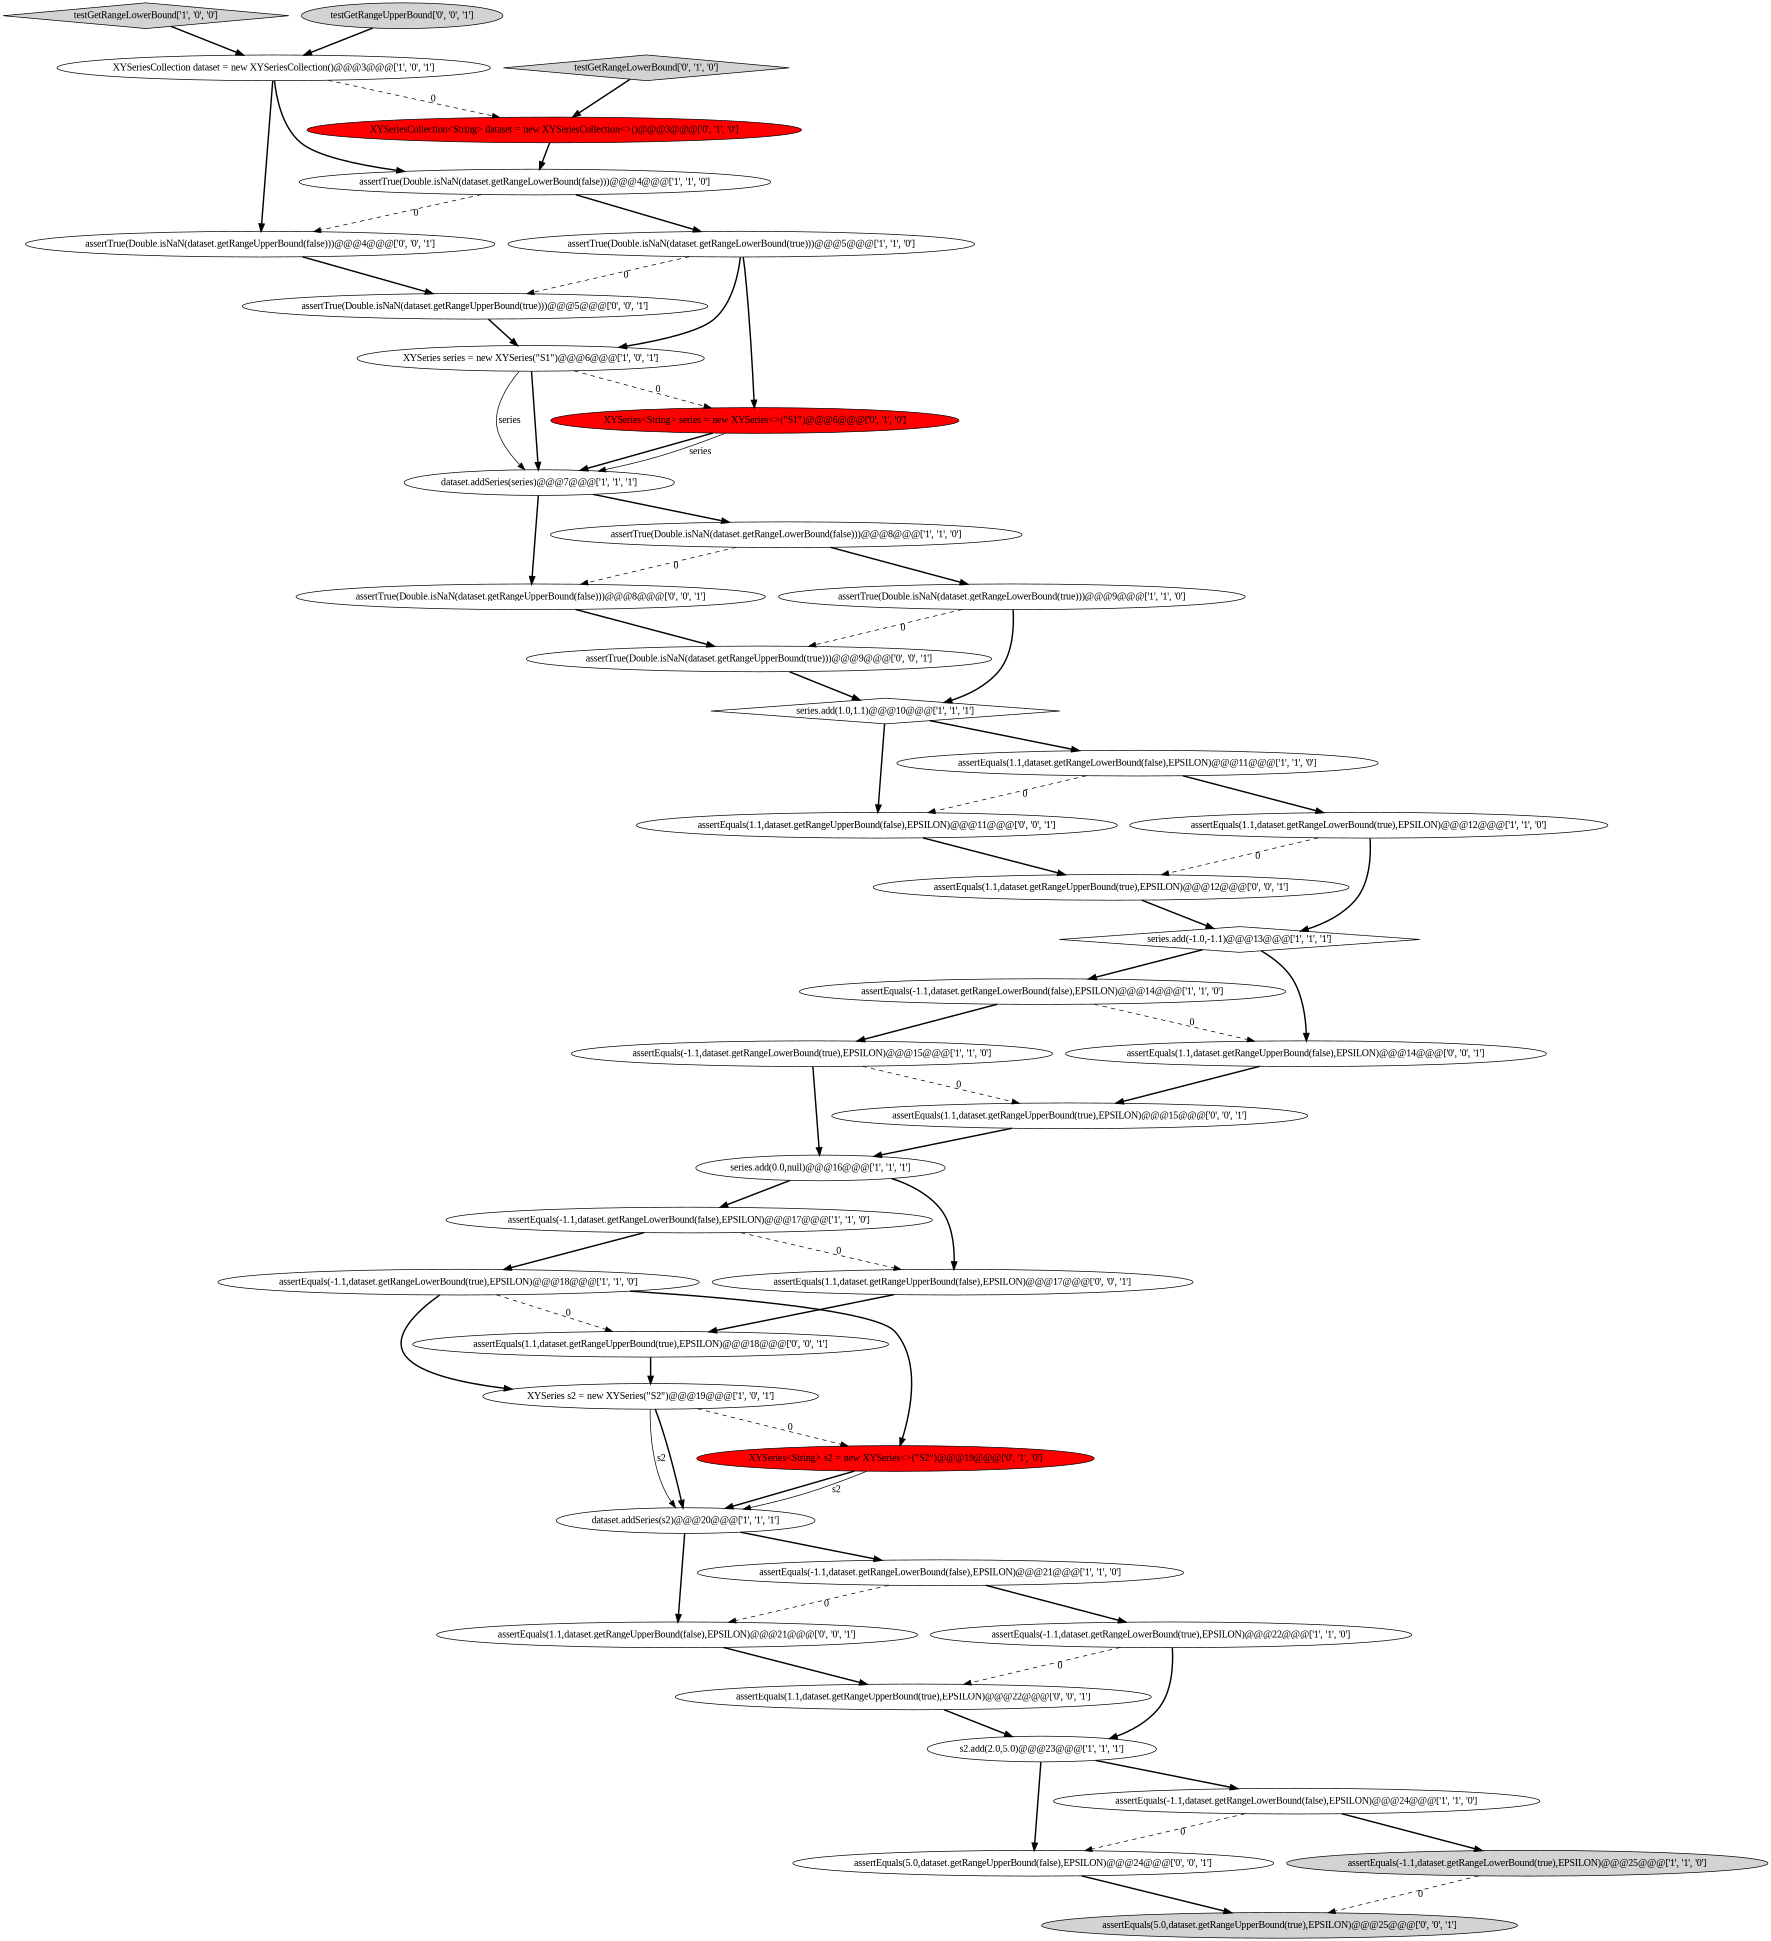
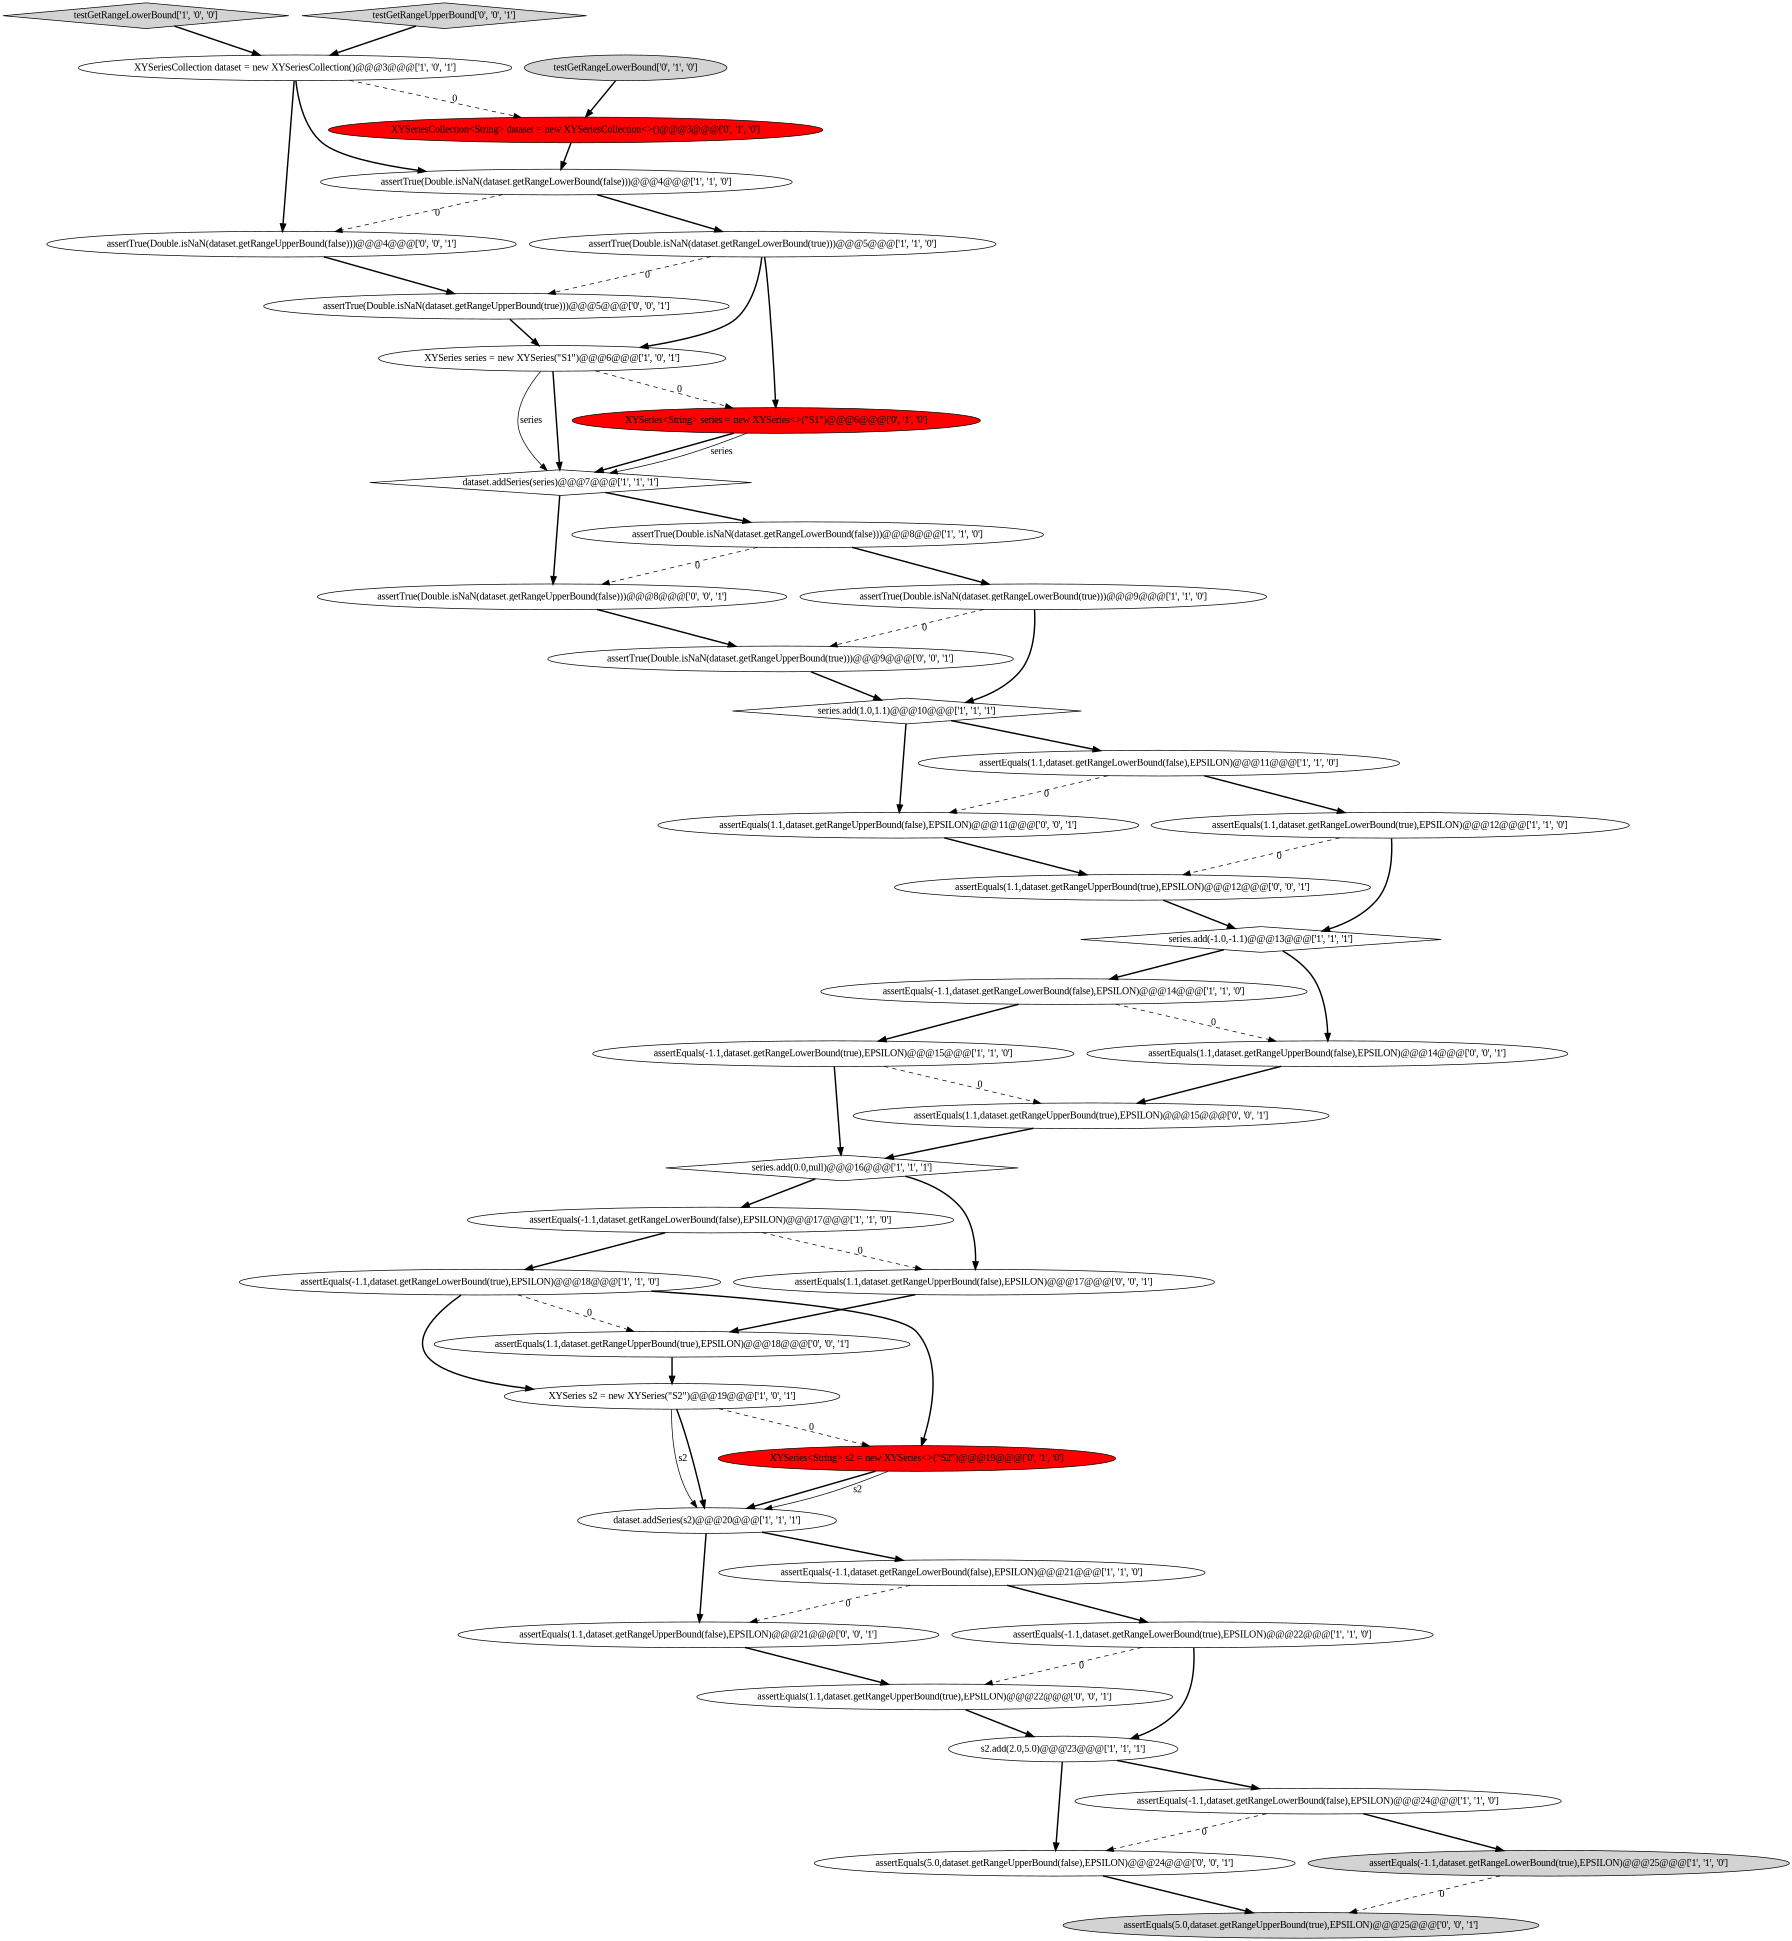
node "testGetRangeUpperBound['0', '0', '1']": shape ellipse -> diamond
node "testGetRangeLowerBound['0', '1', '0']": shape diamond -> ellipse
node "dataset.addSeries(series)@@@7@@@['1', '1', '1']": shape ellipse -> diamond
node "series.add(0.0,null)@@@16@@@['1', '1', '1']": shape ellipse -> diamond
